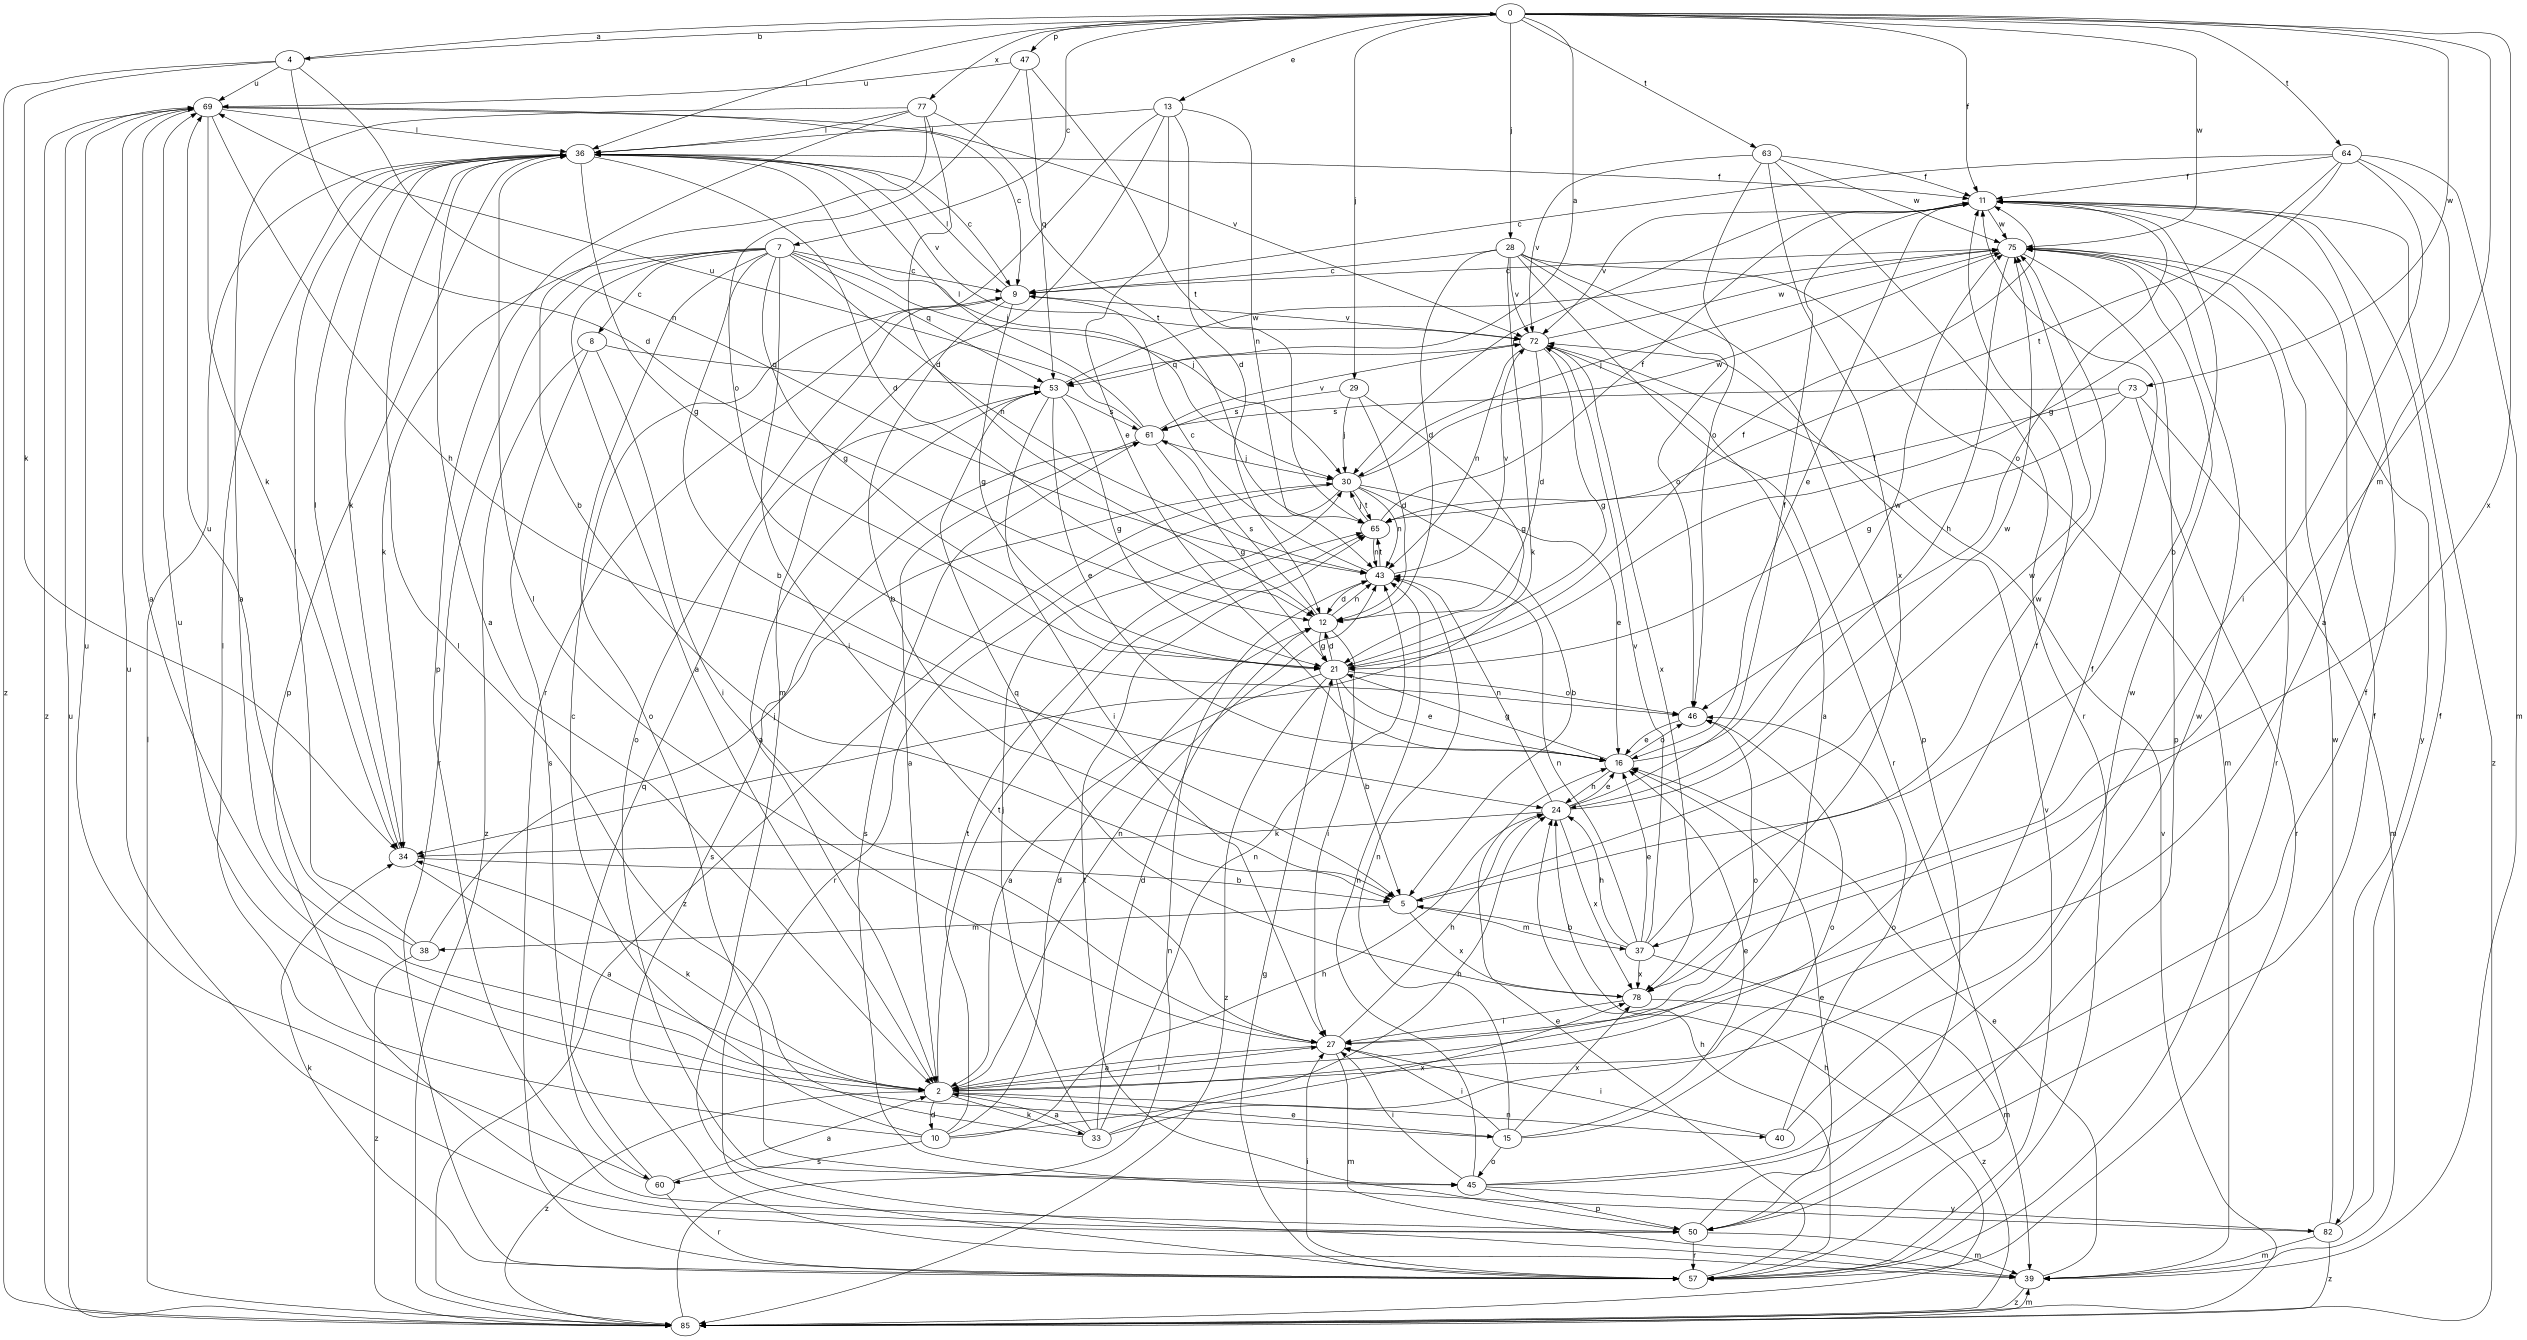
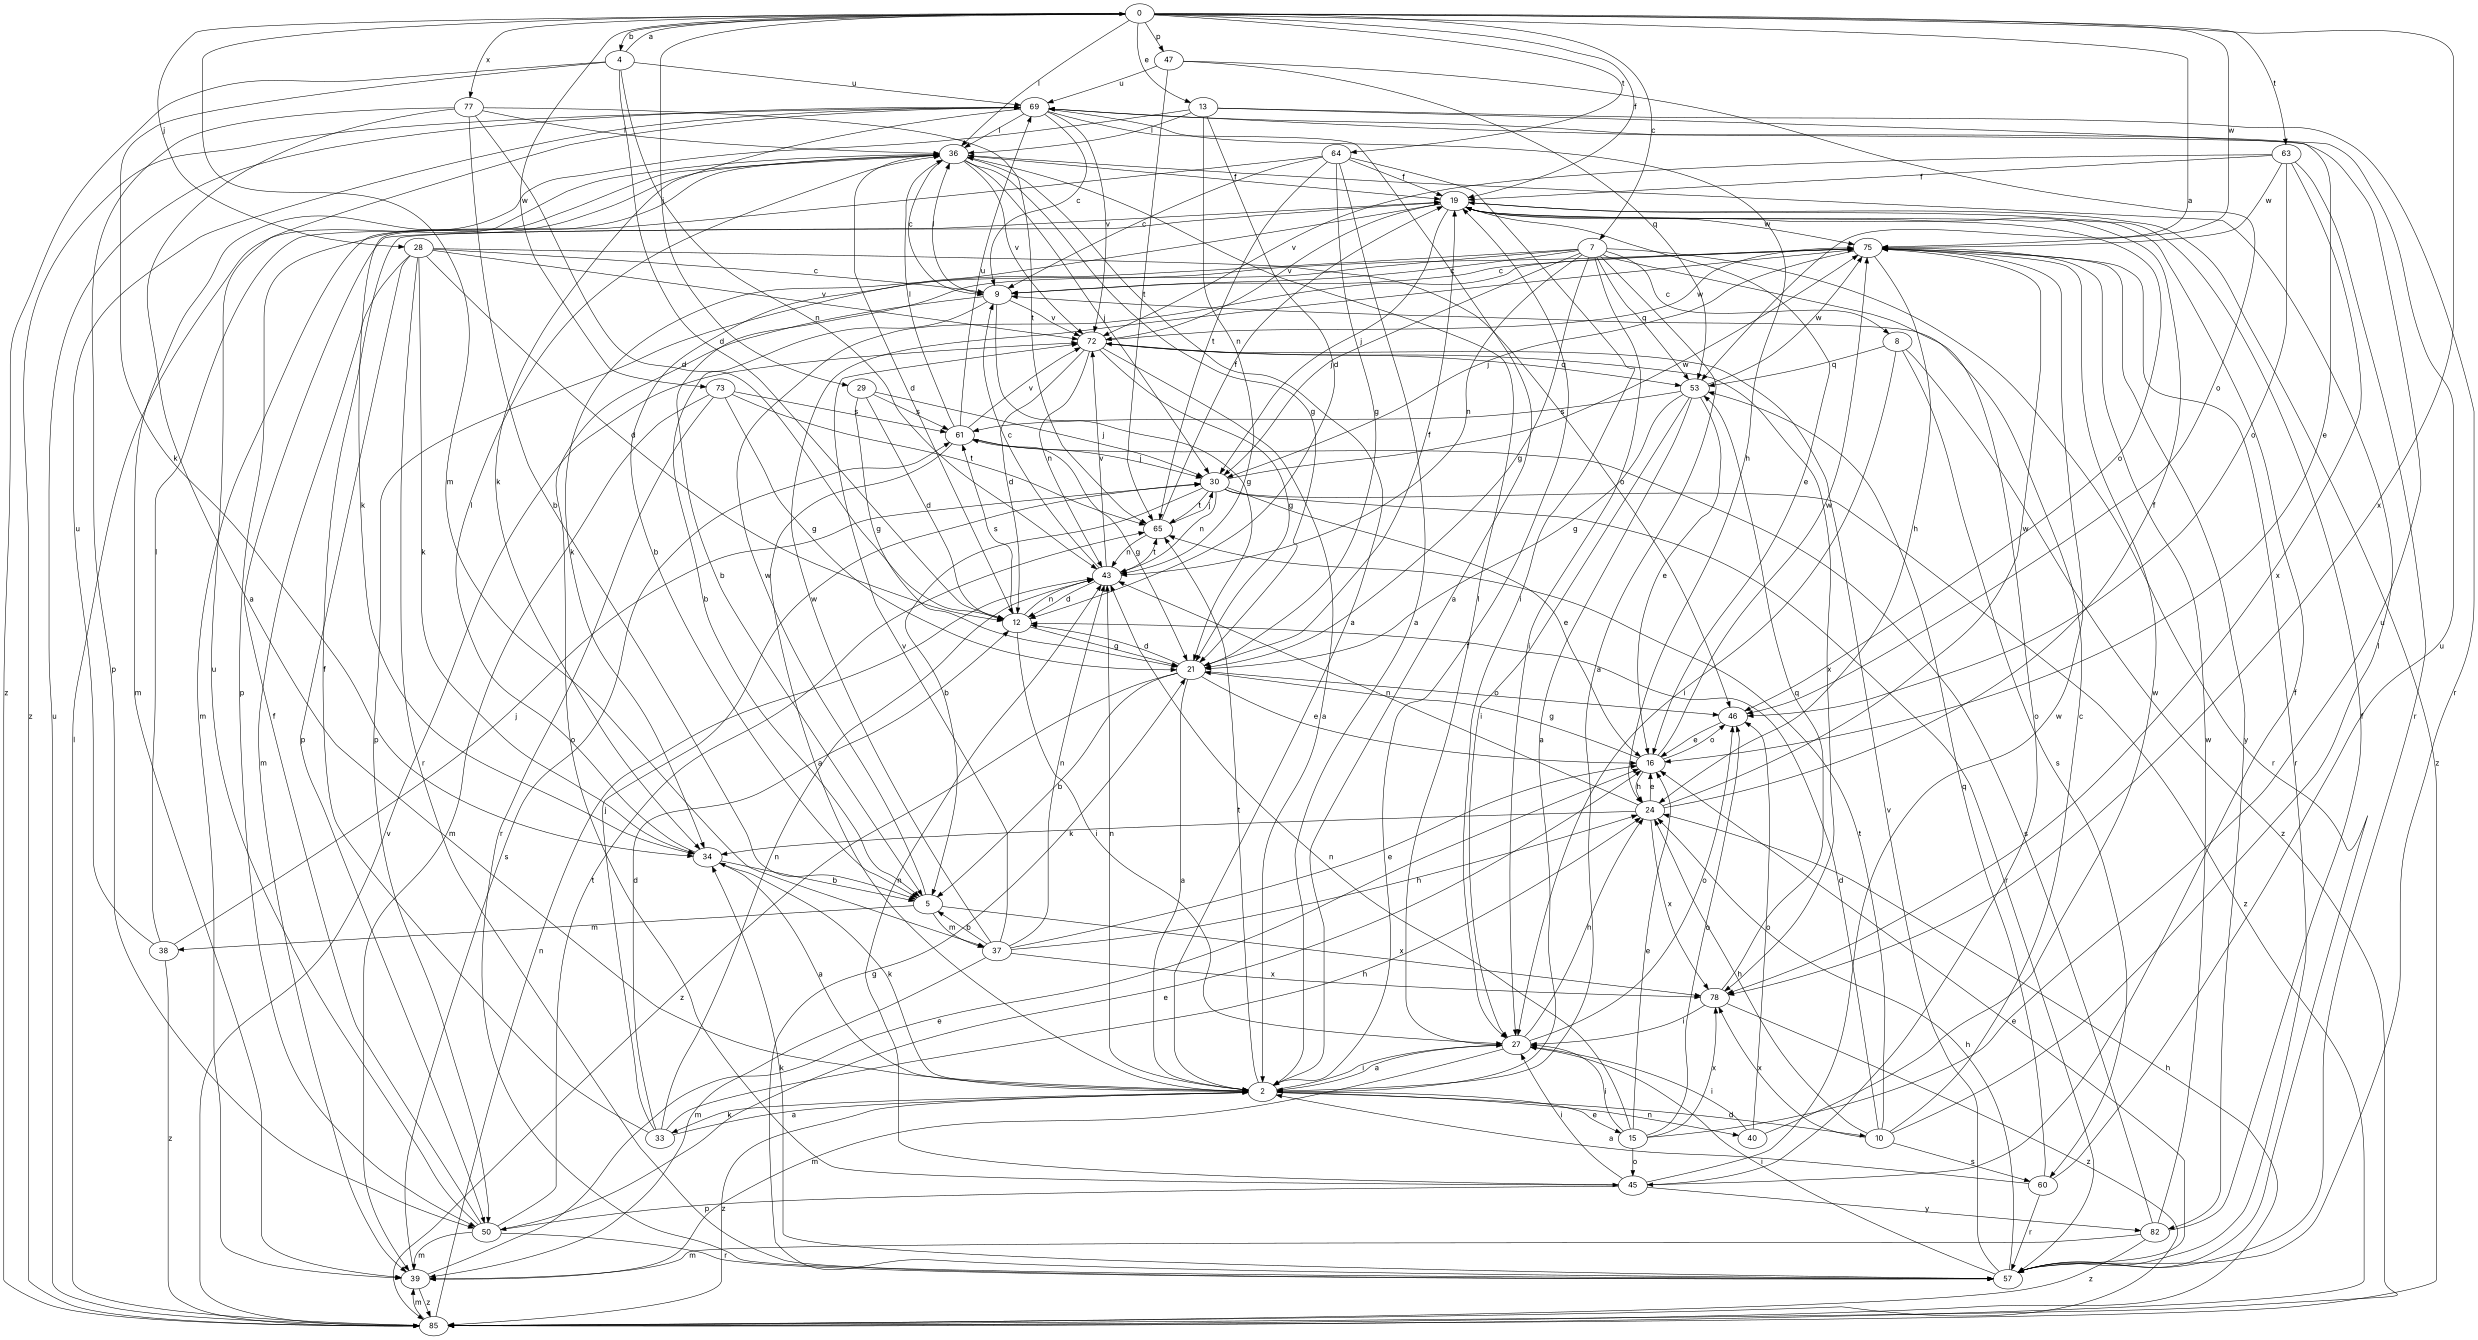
node "11": label "11" -> "19"
edge "33" -> "36": removed, label "l"
